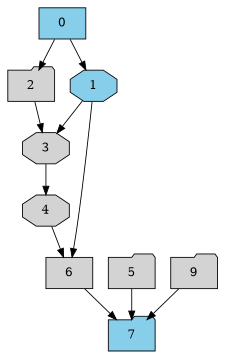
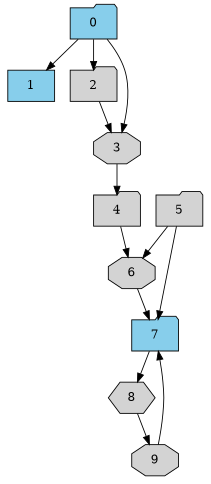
node "0": shape box -> folder
node "1": shape octagon -> box
edge "1" -> "3": now "0" -> "3"
edge "1" -> "6": now "5" -> "6"
node "4": shape octagon -> folder
node "6": shape box -> octagon
node "9": shape folder -> octagon
node "8": added
